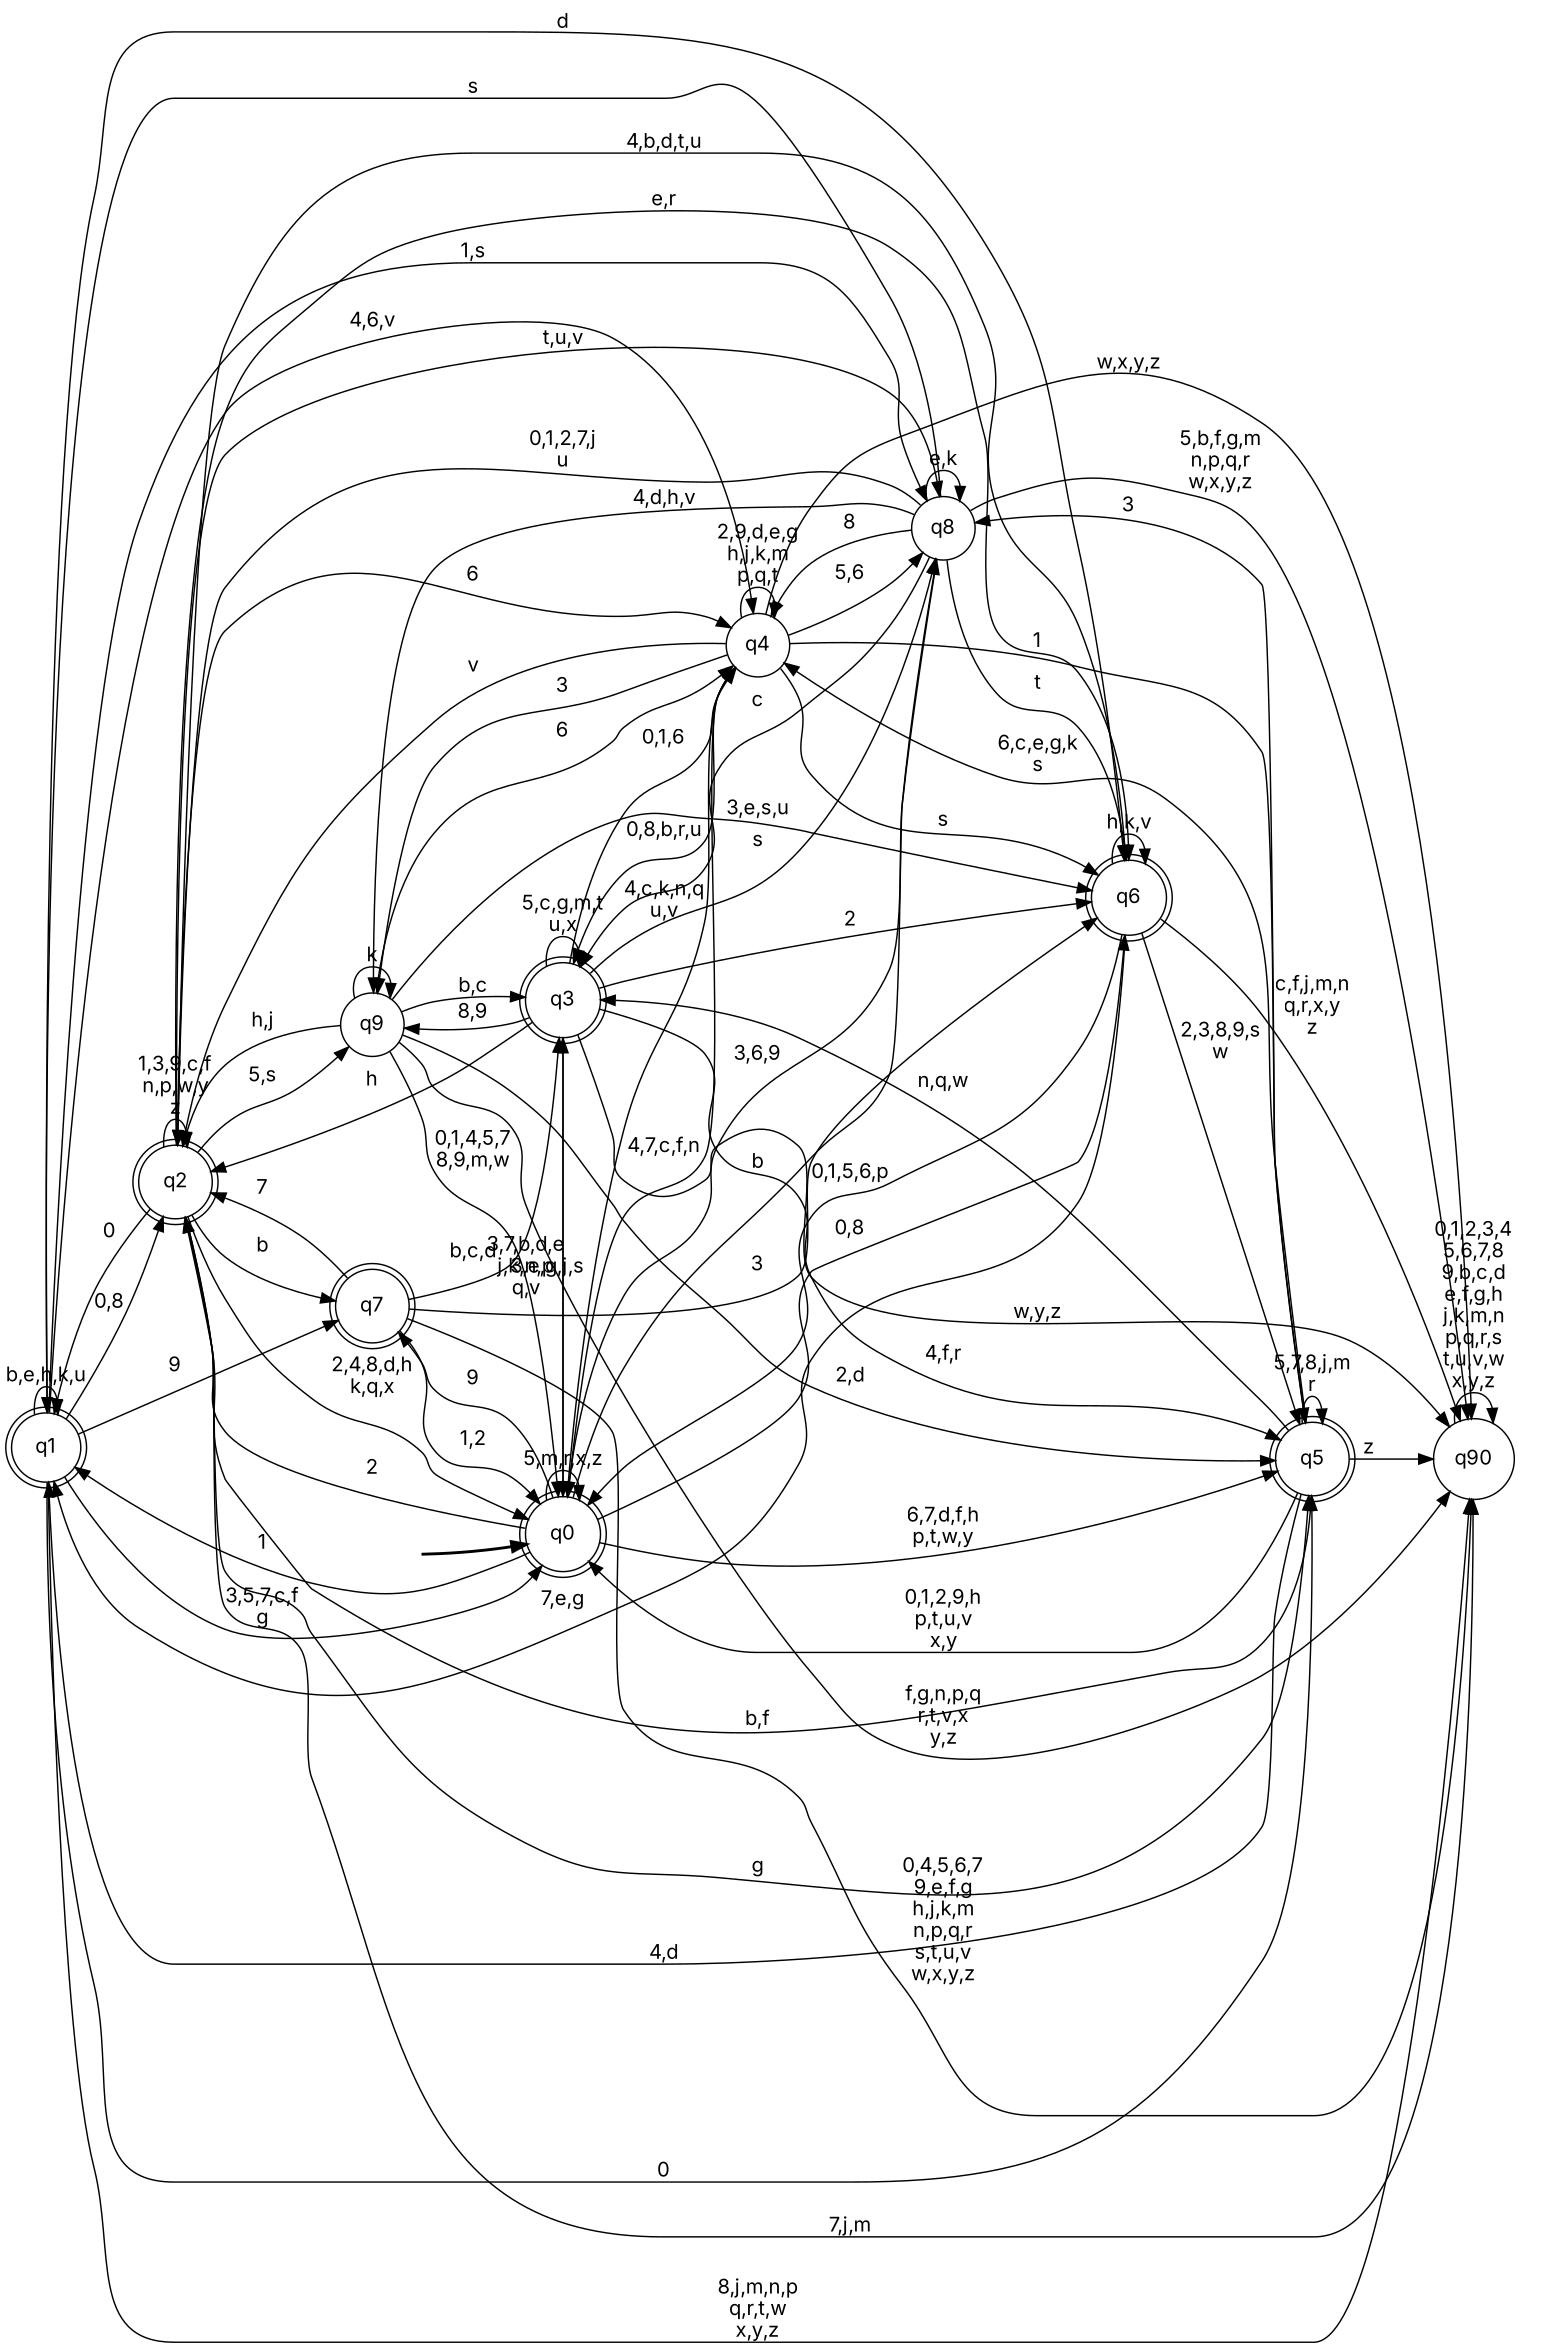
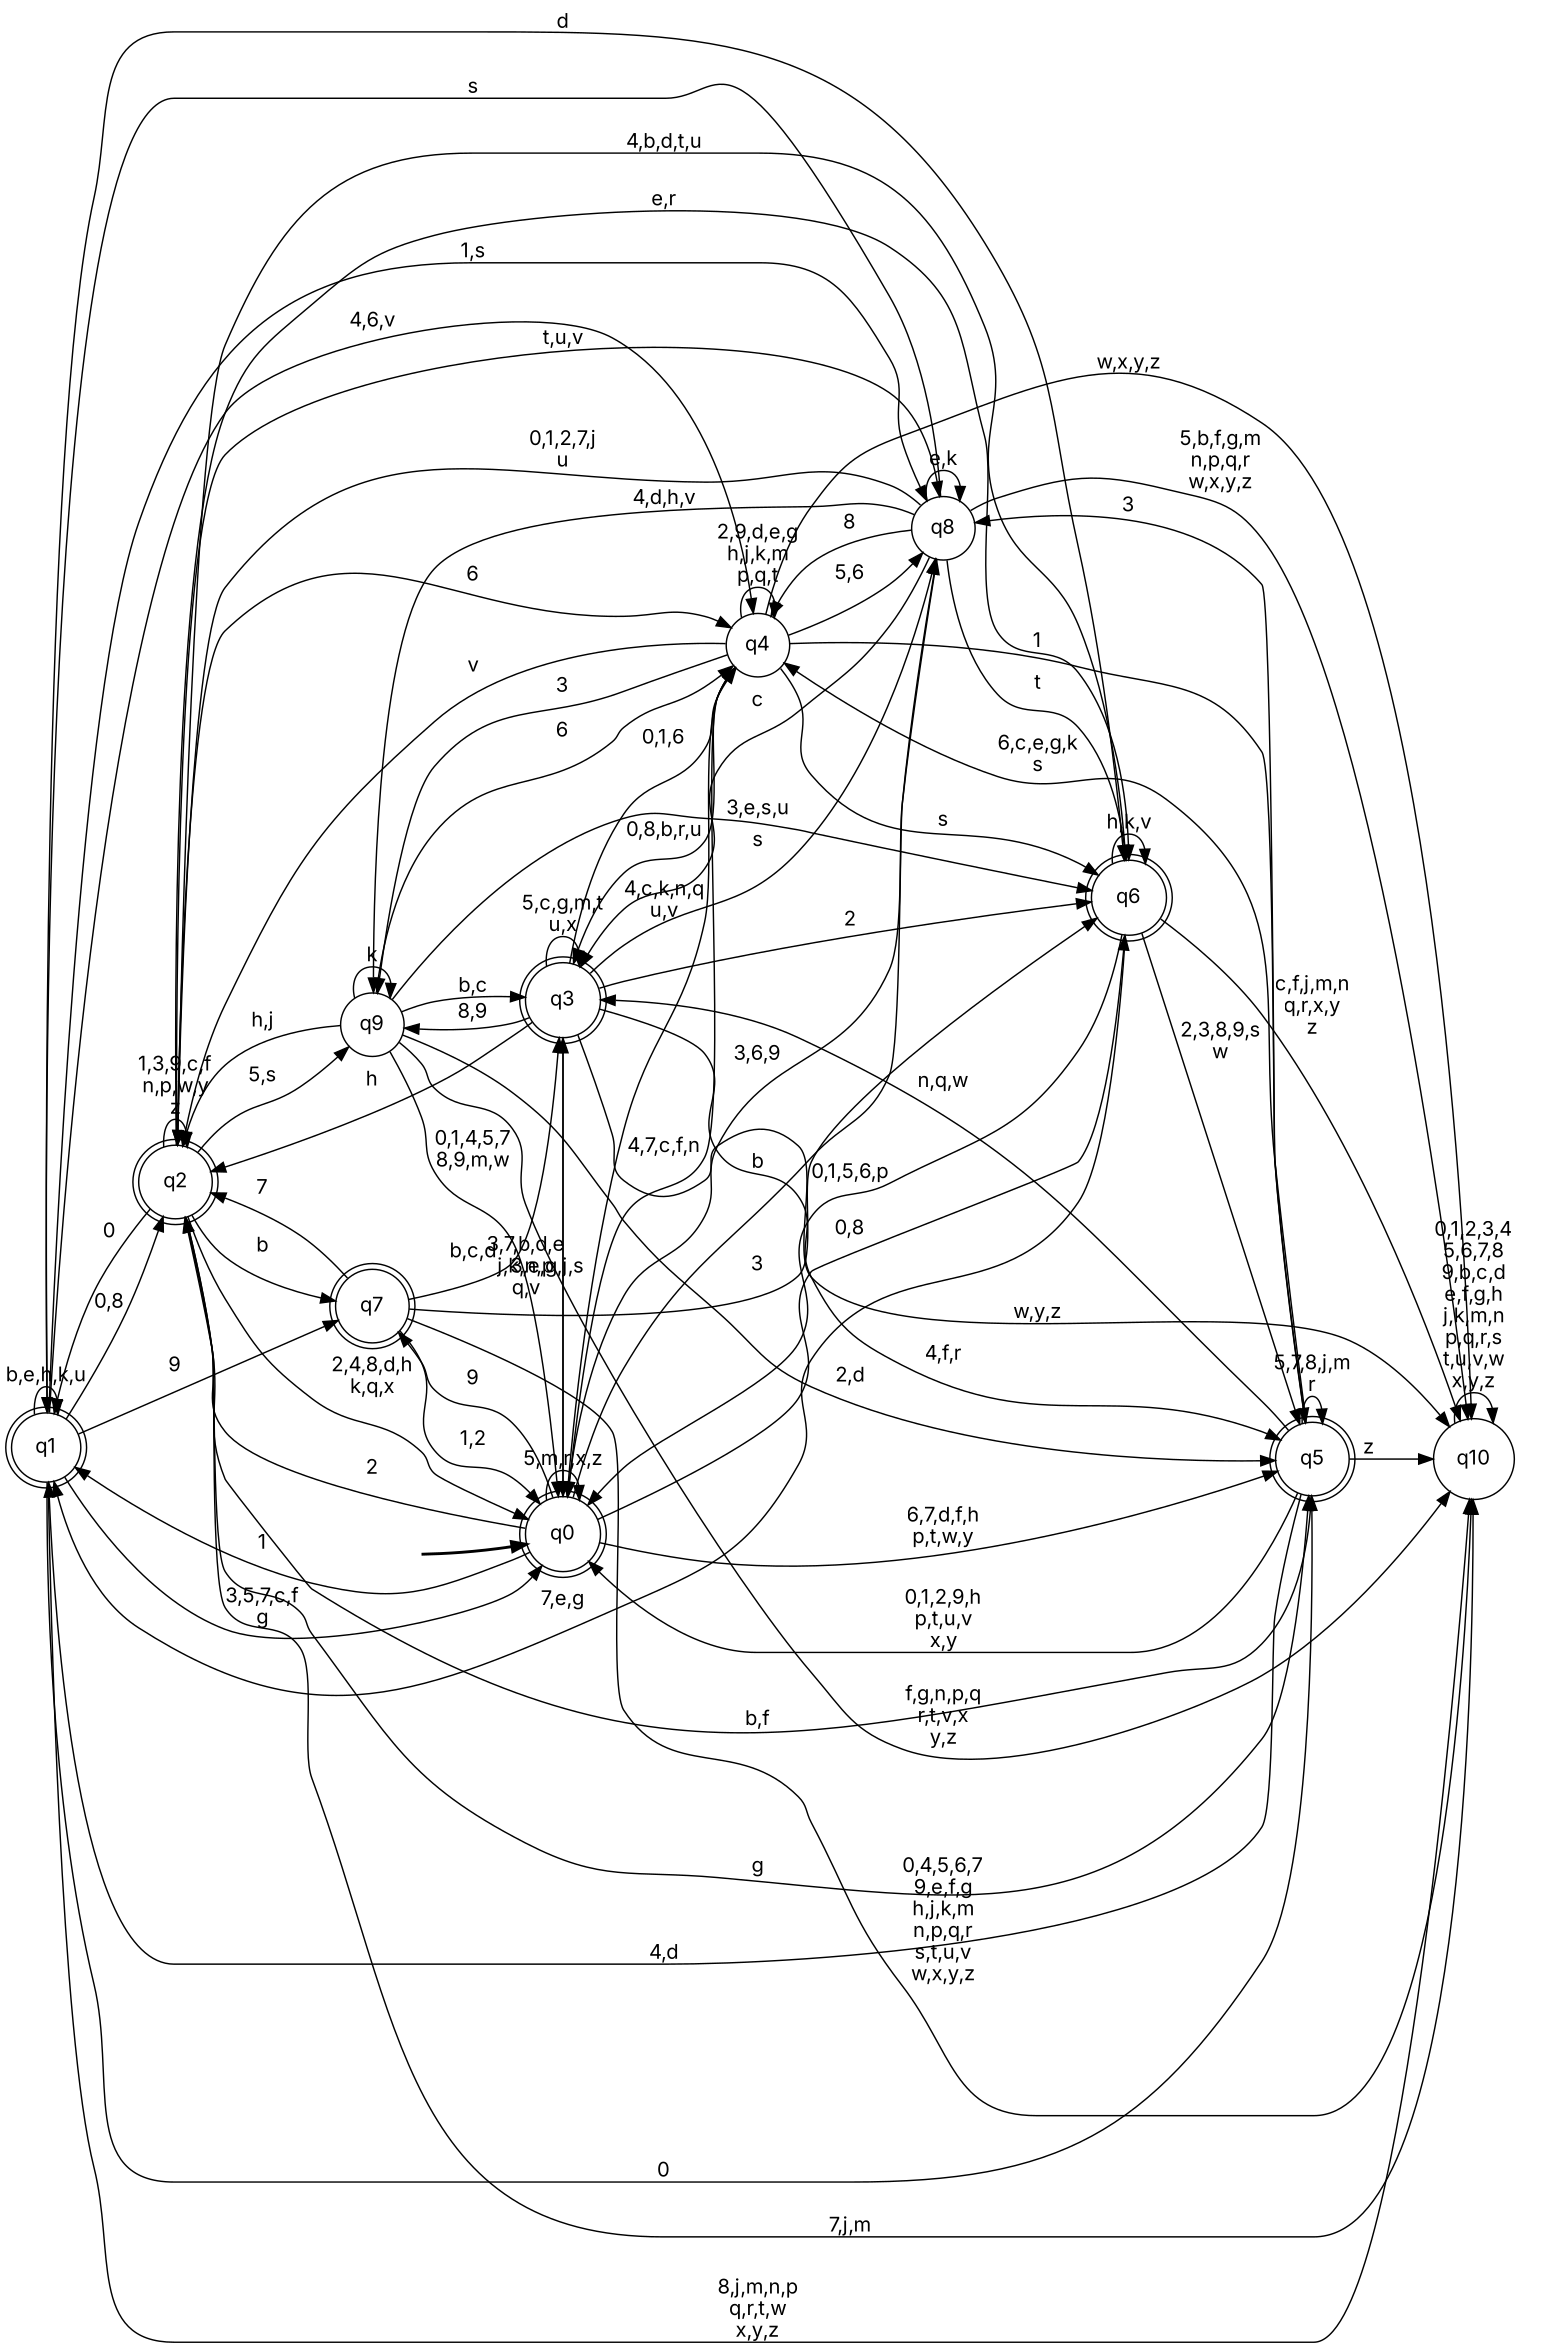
node "q90": label "q90" -> "q10"
